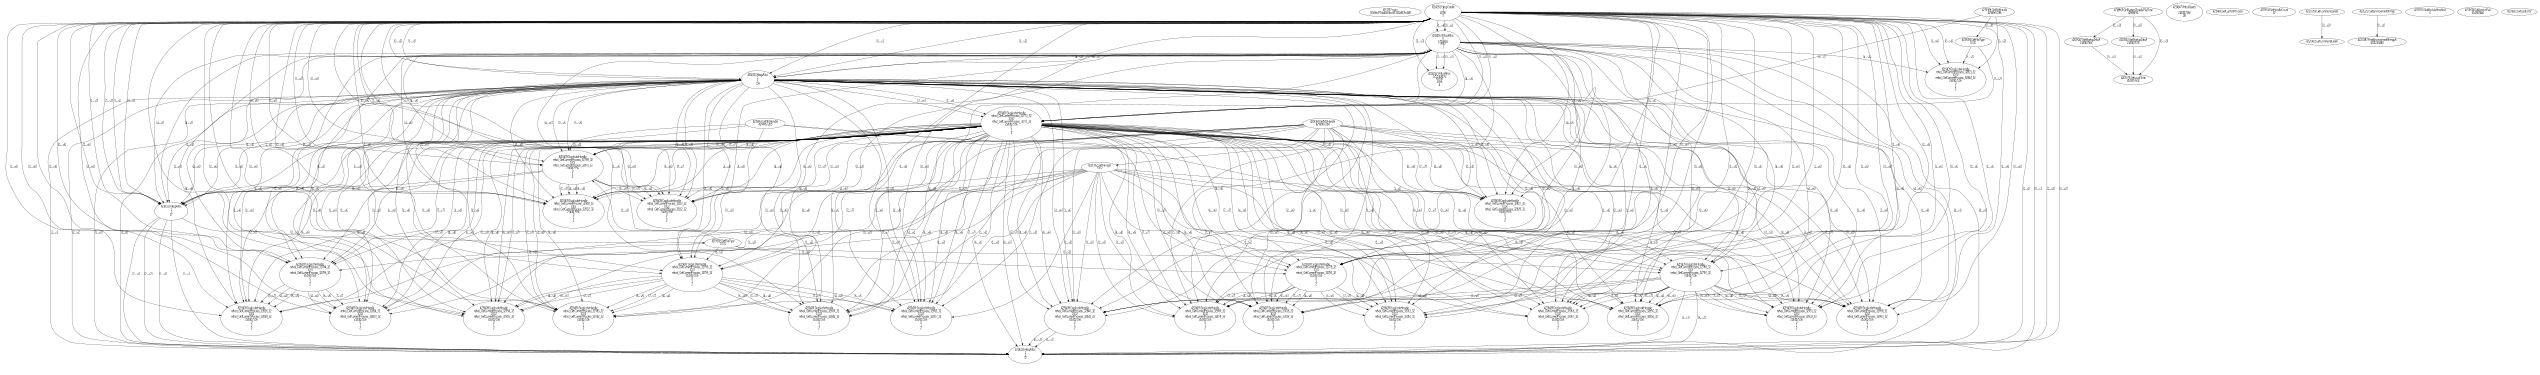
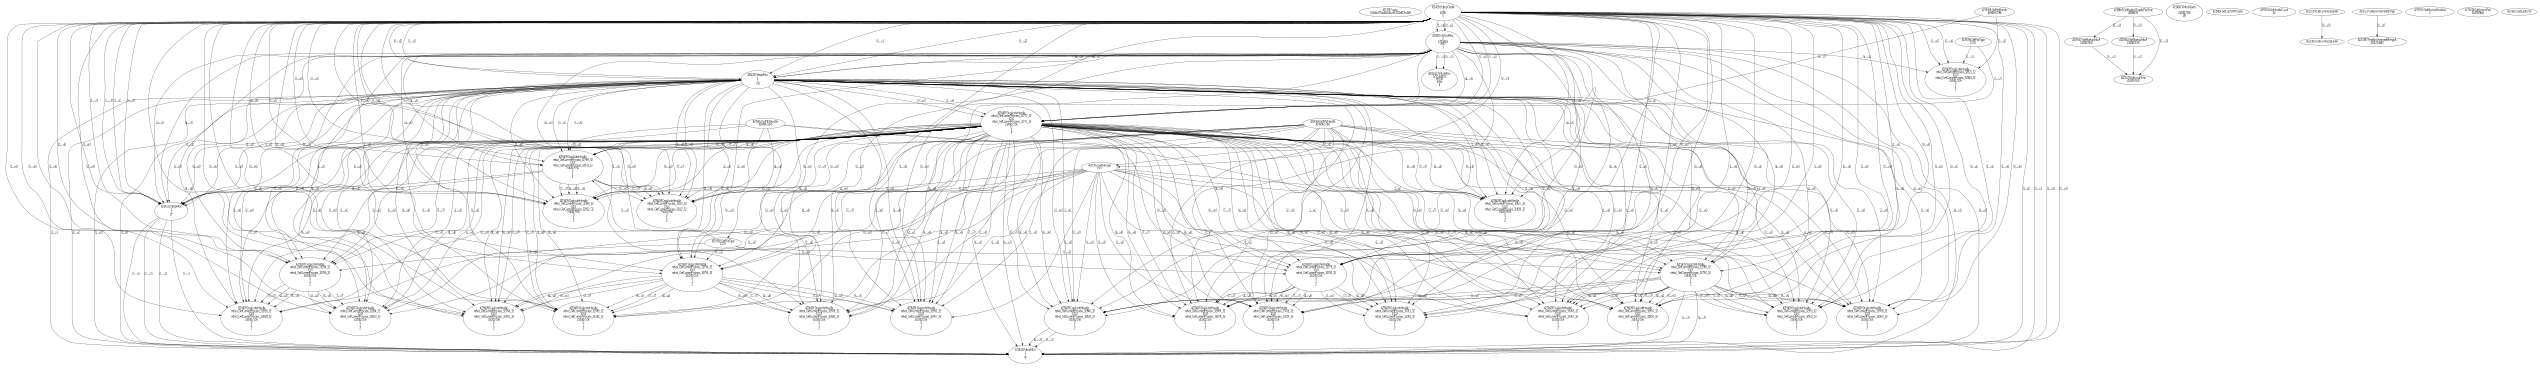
edge "4219368.GetStdHandle 4294967286" -> "4219392.GetFileType 1000": removed, label "(0-->1)"
edge "4214265.HeapCreate 1 4096 0" -> "4214222.VirtualAlloc 3255304192 65536 4096 4": now "4214265.HeapCreate 1 4096 0" -> "4219392.GetFileType 1002"
edge "4214333.HeapAlloc 1 1 17" -> "4219392.GetFileType 1001": now "4219362.GetStdHandle 4294967285" -> "4219392.GetFileType 1001"
